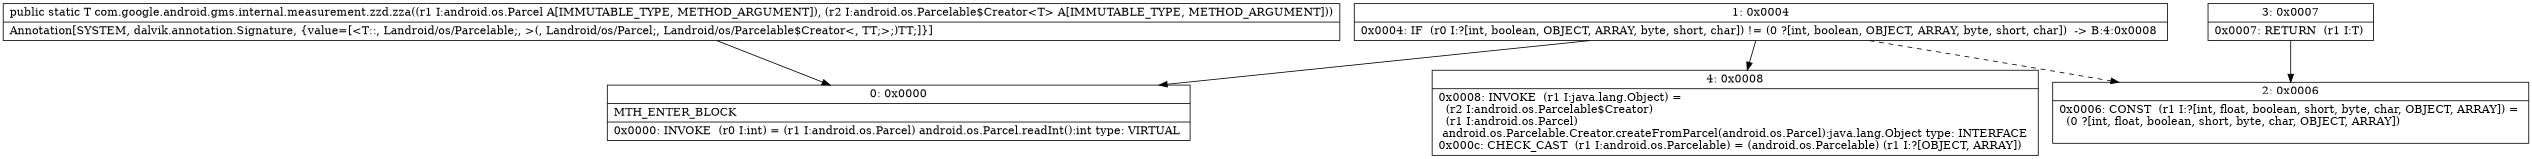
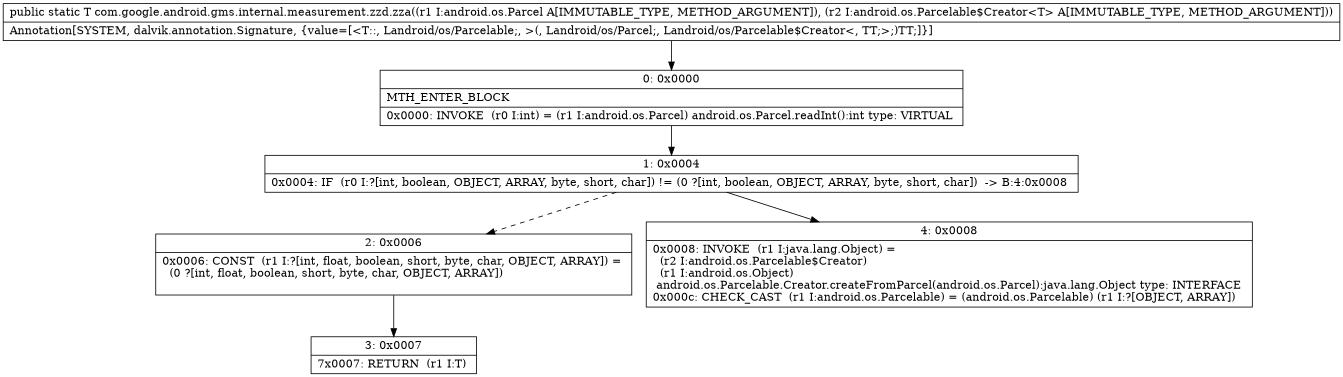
node "3: 0x0007": text "0x0007: RETURN  (r1 I:T)" -> "7x0007: RETURN  (r1 I:T)"
edge "3: 0x0007" -> "2: 0x0006": reversed
edge "1: 0x0004" -> "0: 0x0000": reversed
node "4: 0x0008": text "(r1 I:android.os.Parcel)" -> "(r1 I:android.os.Object)"
